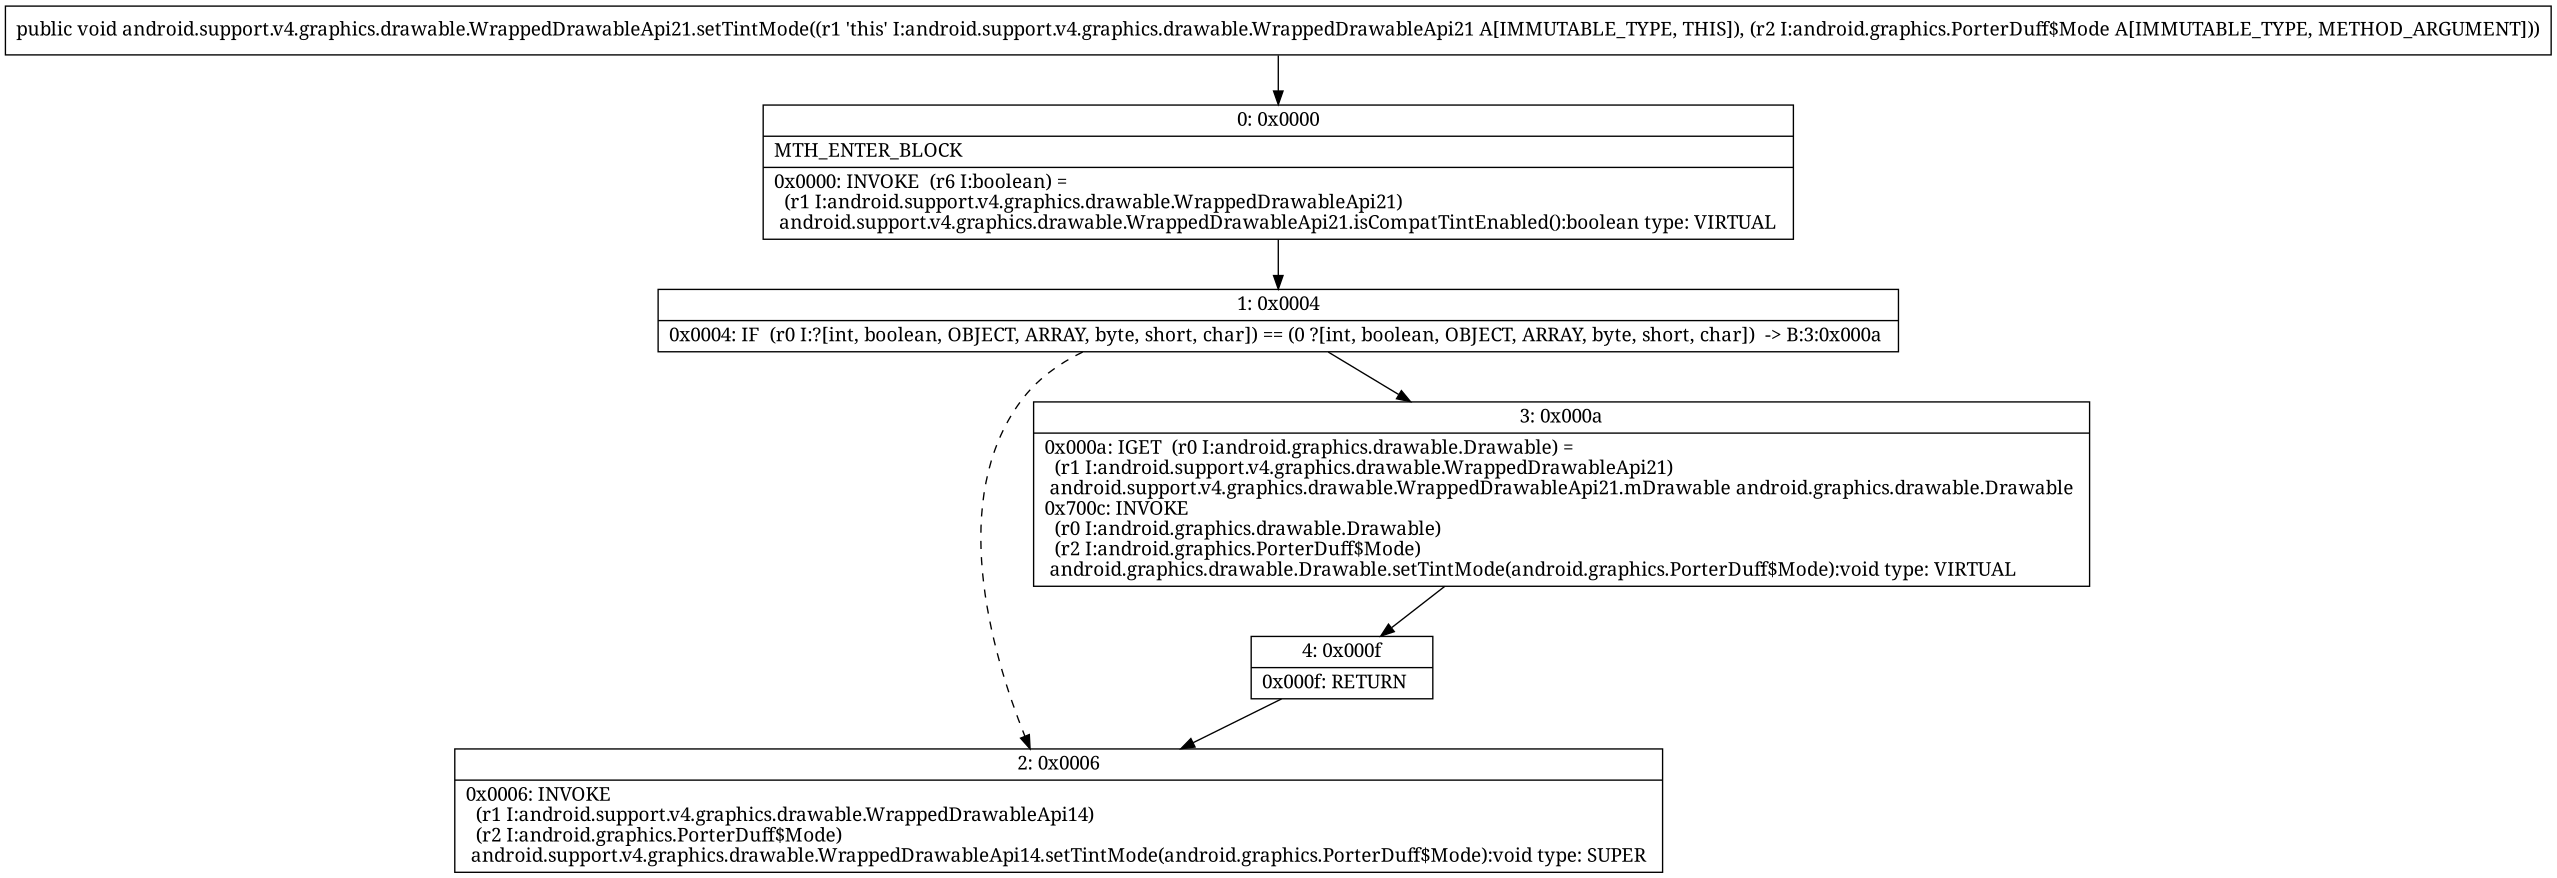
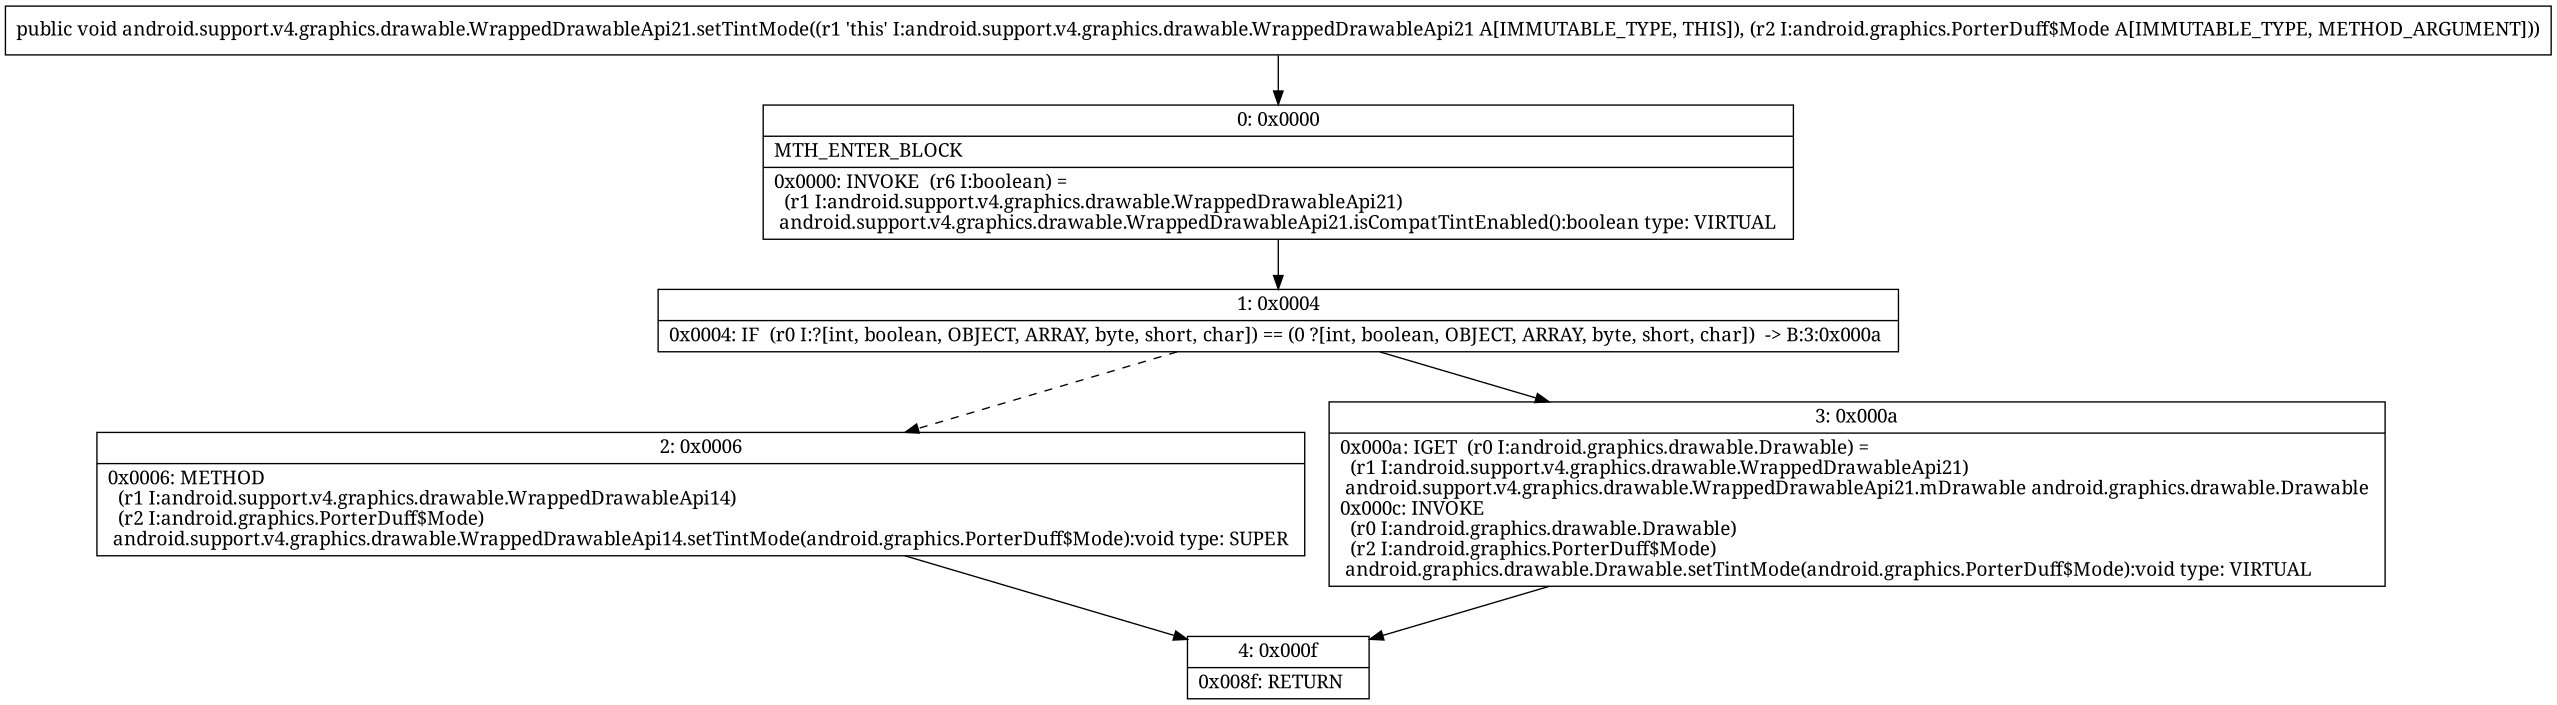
node "3: 0x000a": text "0x700c: INVOKE" -> "0x000c: INVOKE"
node "4: 0x000f": text "0x000f: RETURN" -> "0x008f: RETURN"
edge "4: 0x000f" -> "2: 0x0006": reversed
node "2: 0x0006": text "0x0006: INVOKE" -> "0x0006: METHOD"
